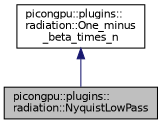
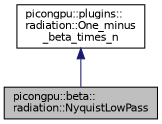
node "picongpu::plugins:: radiation::NyquistLowPass": label "picongpu::plugins:: radiation::NyquistLowPass" -> "picongpu::beta:: radiation::NyquistLowPass"
